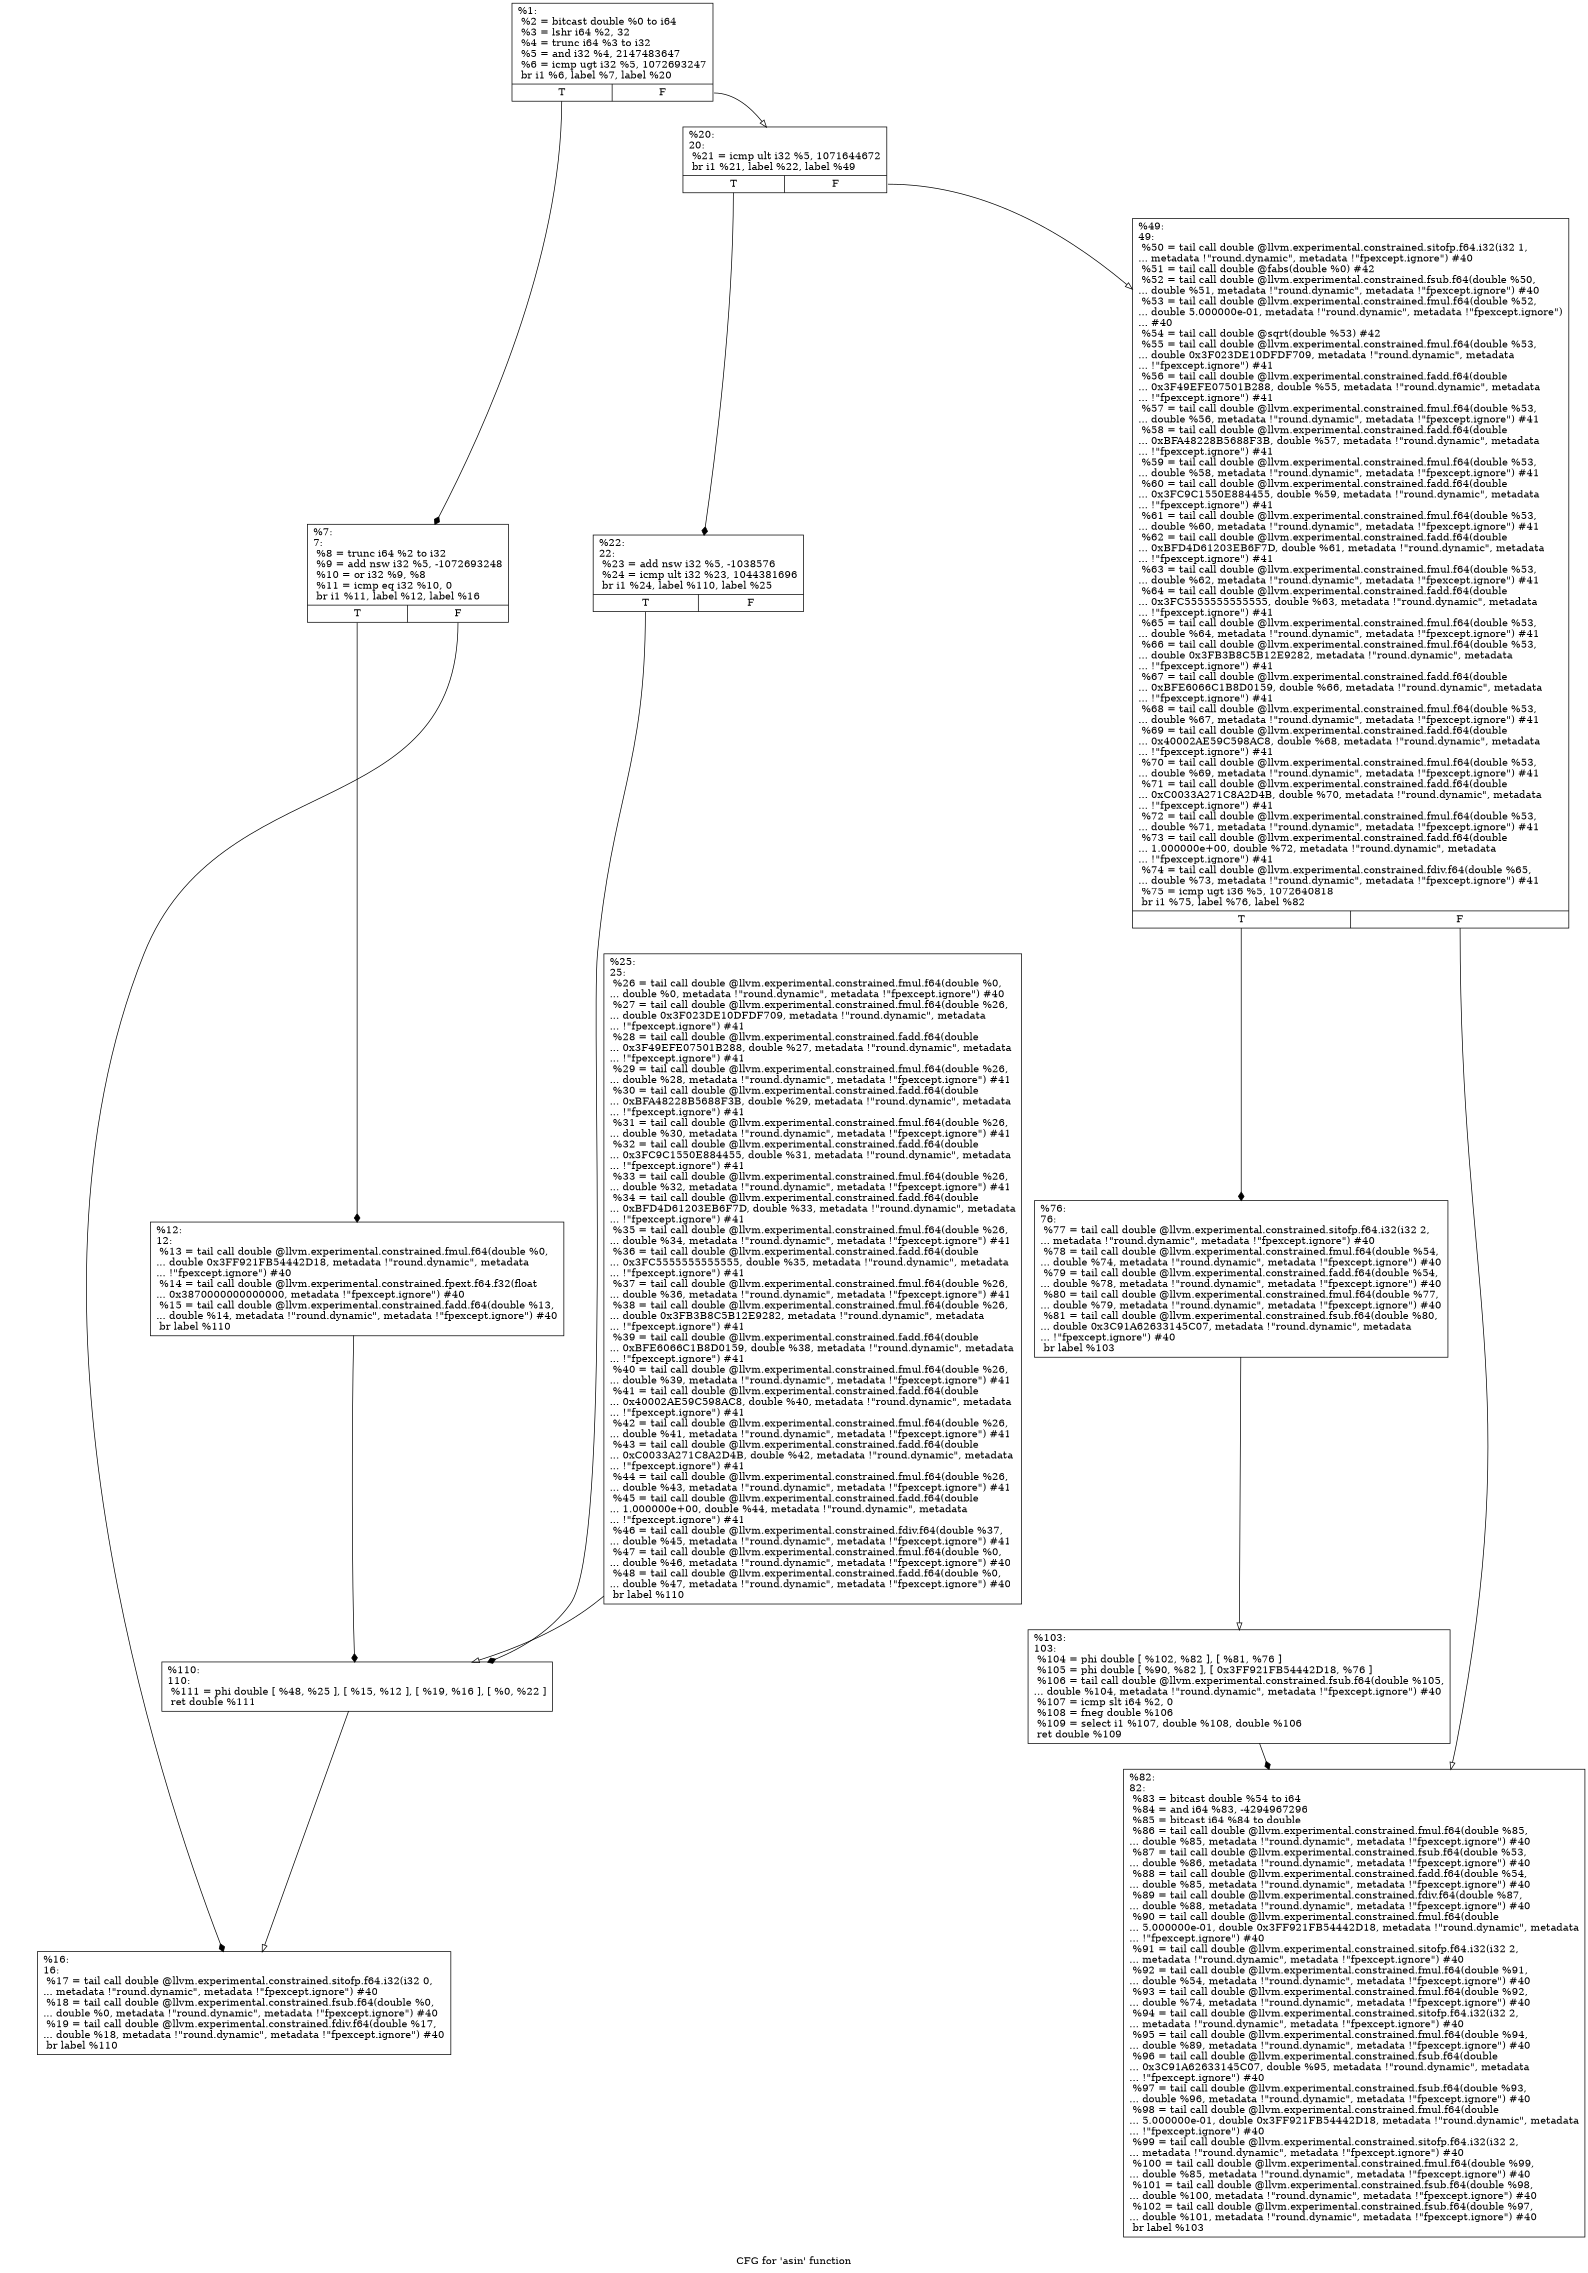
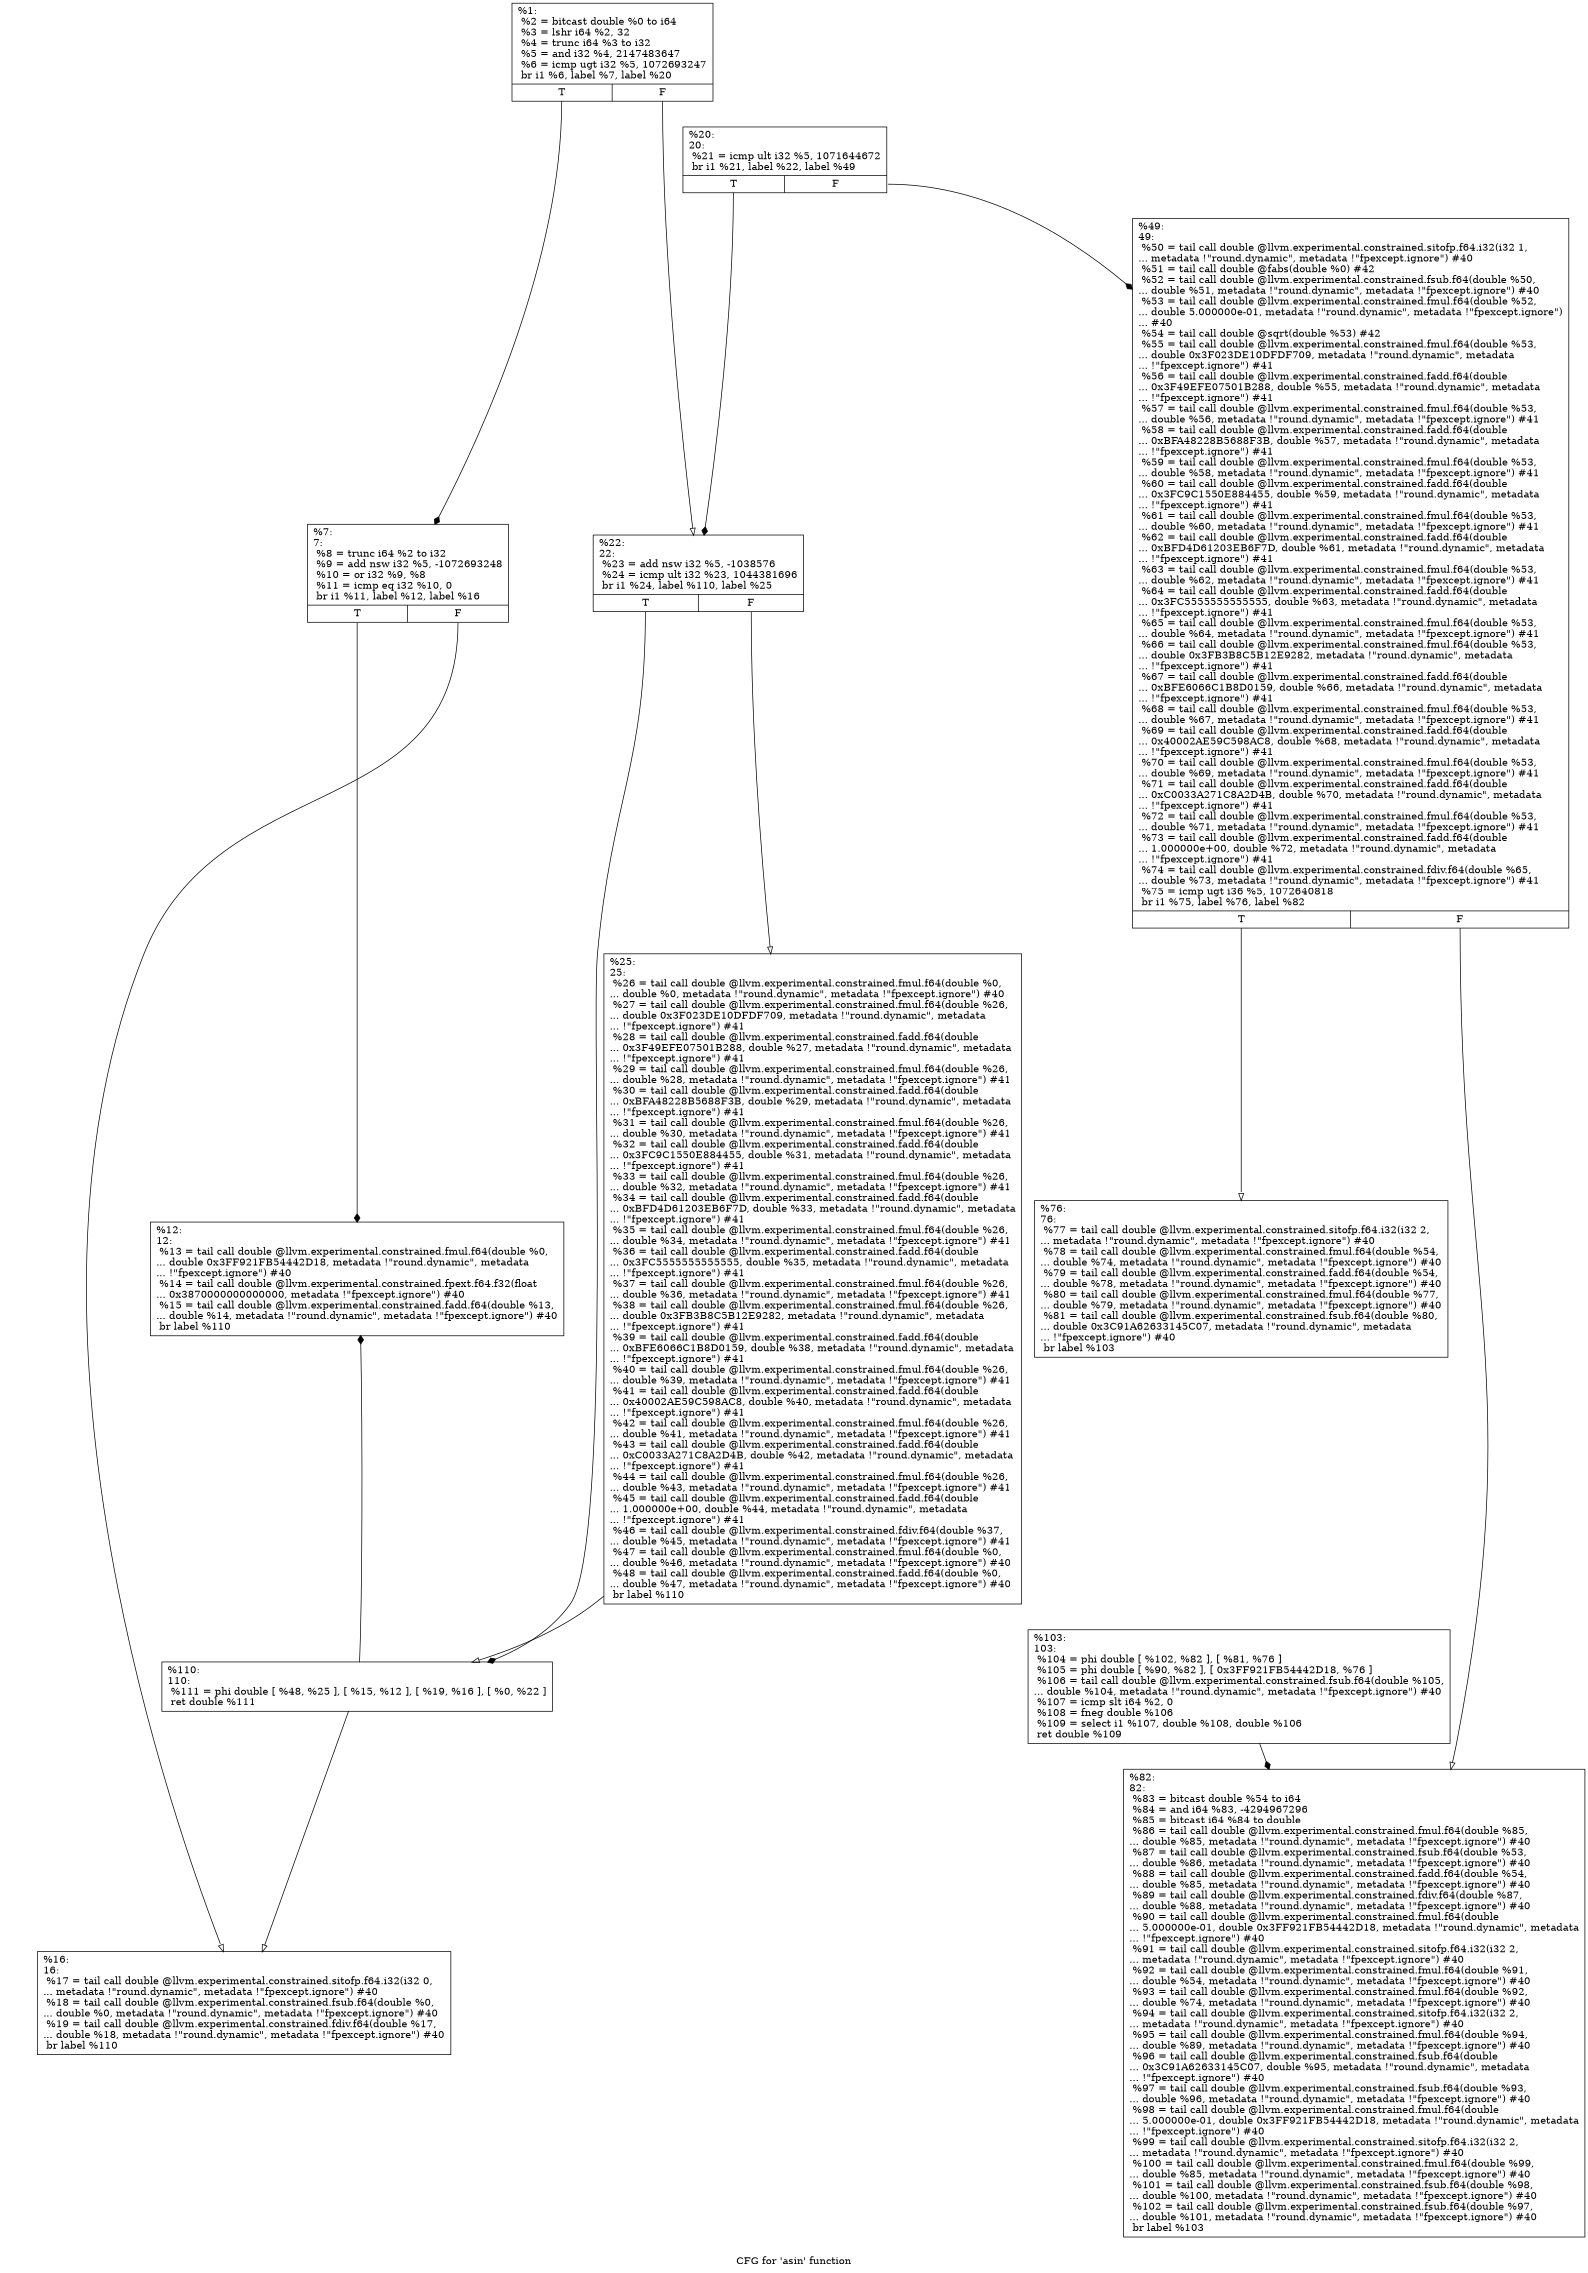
edge "%1:" -> "%20:": now "%1:" -> "%22:"
edge "%20:" -> "%49:": arrowhead onormal -> diamond
edge "%22:" -> "%25:": added
edge "%49:" -> "%76:": arrowhead diamond -> onormal
edge "%7:" -> "%16:": arrowhead diamond -> onormal
edge "%76:" -> "%103:": removed
edge "%12:" -> "%110:": reversed
